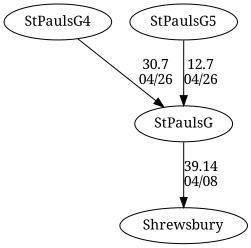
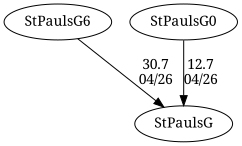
node "StPaulsG4": label "StPaulsG4" -> "StPaulsG6"
node "StPaulsG5": label "StPaulsG5" -> "StPaulsG0"
node "Shrewsbury": removed
